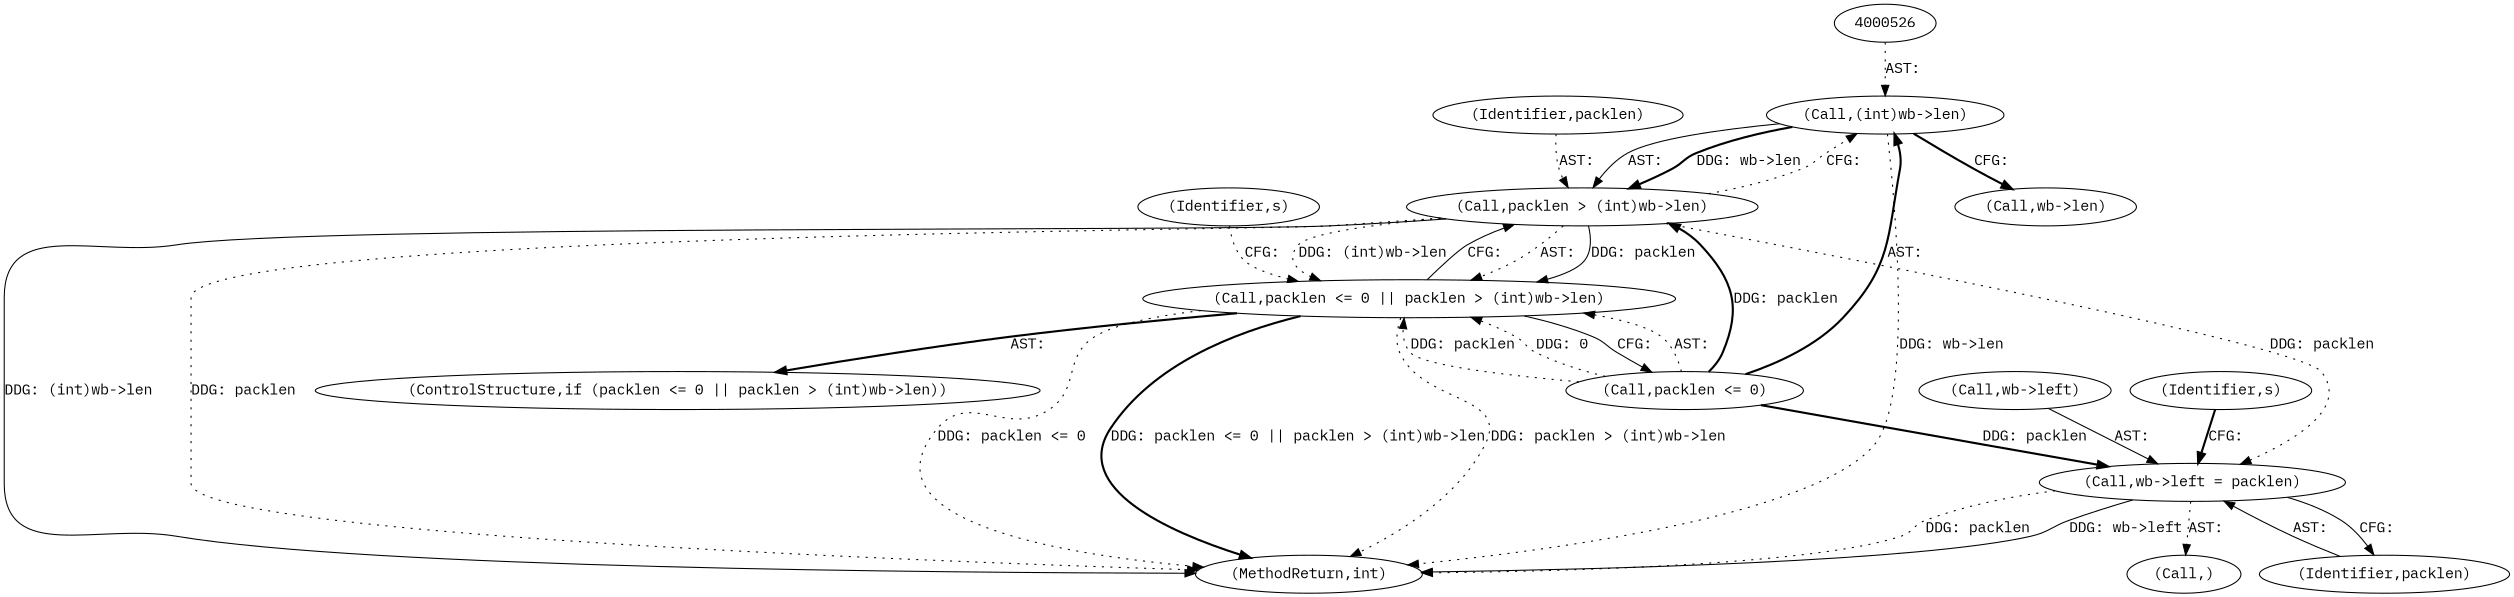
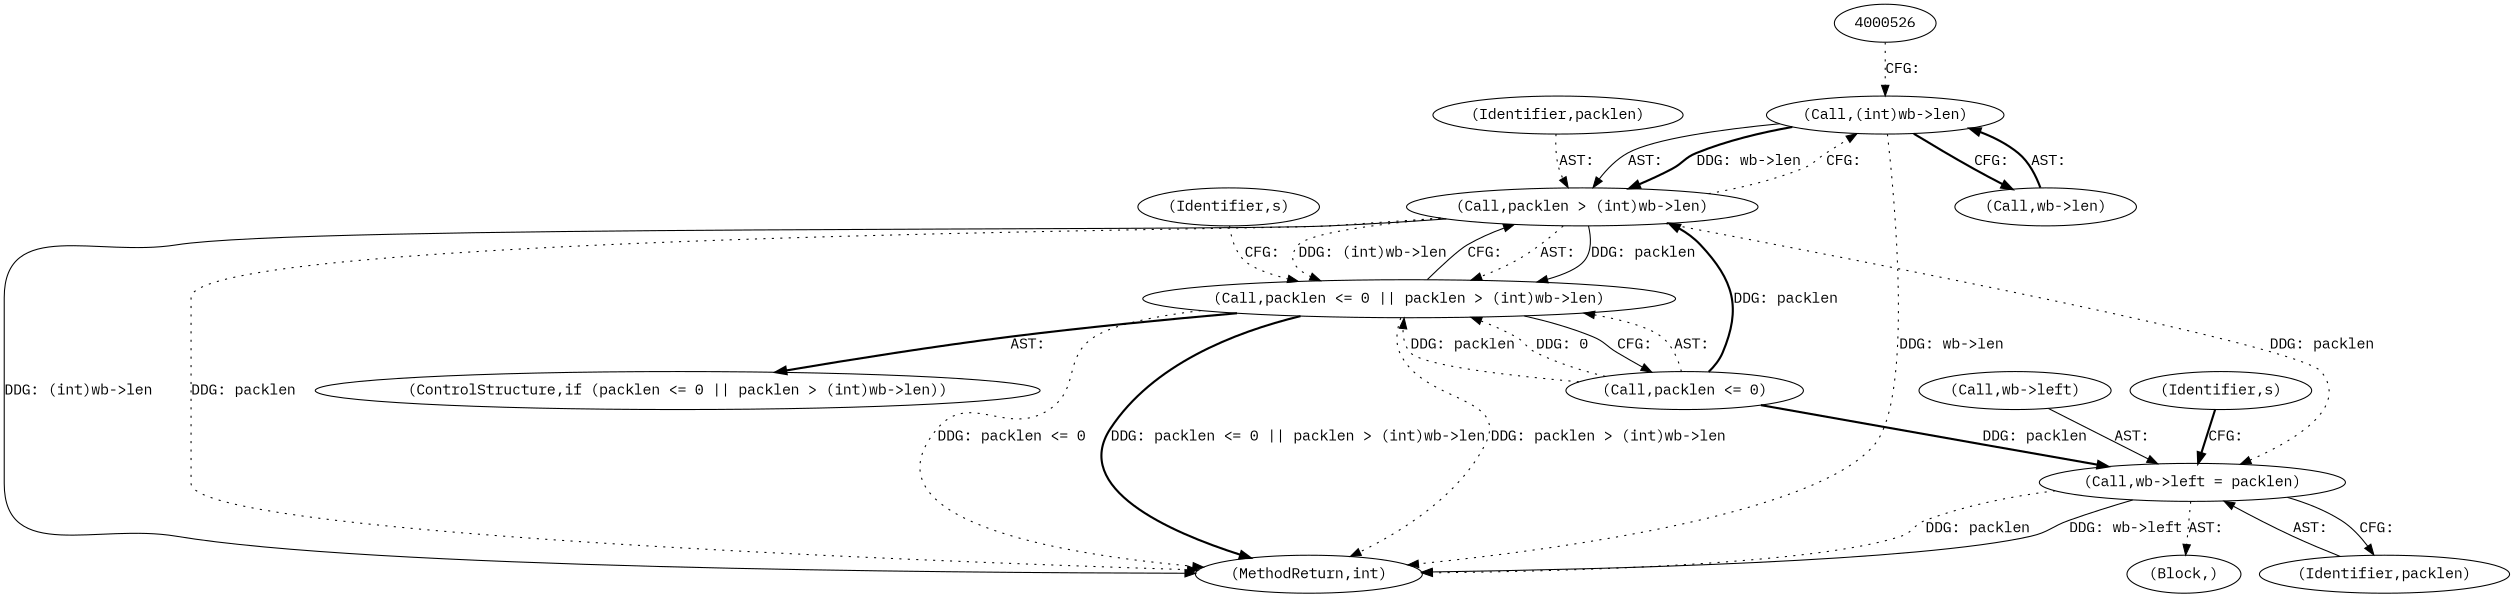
edge "4000526" -> "(Call,(int)wb->len)": label "AST: " -> "CFG: "
edge "(Call,packlen <= 0)" -> "(Call,(int)wb->len)": now "(Call,wb->len)" -> "(Call,(int)wb->len)"
node "(Call,)": label "(Call,)" -> "(Block,)"
